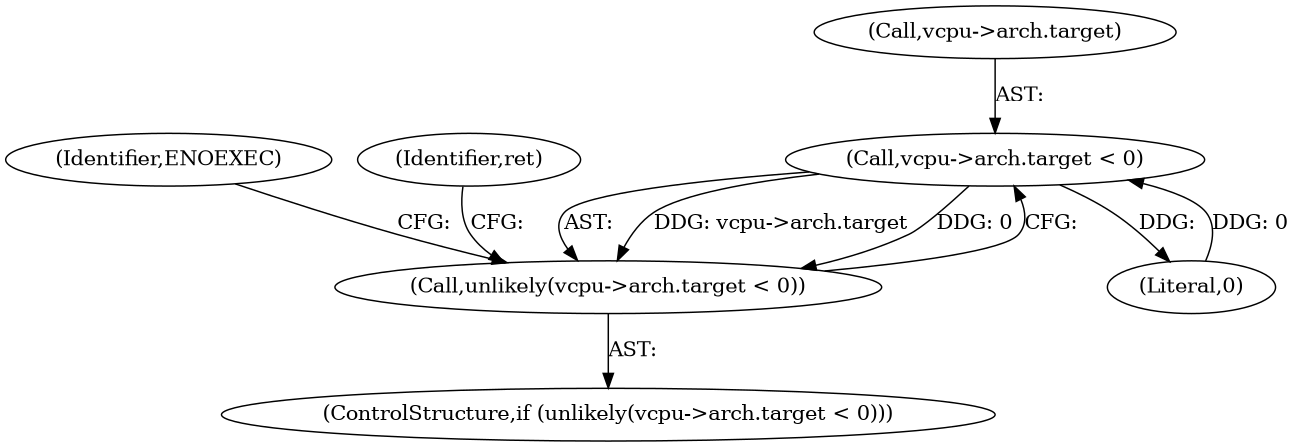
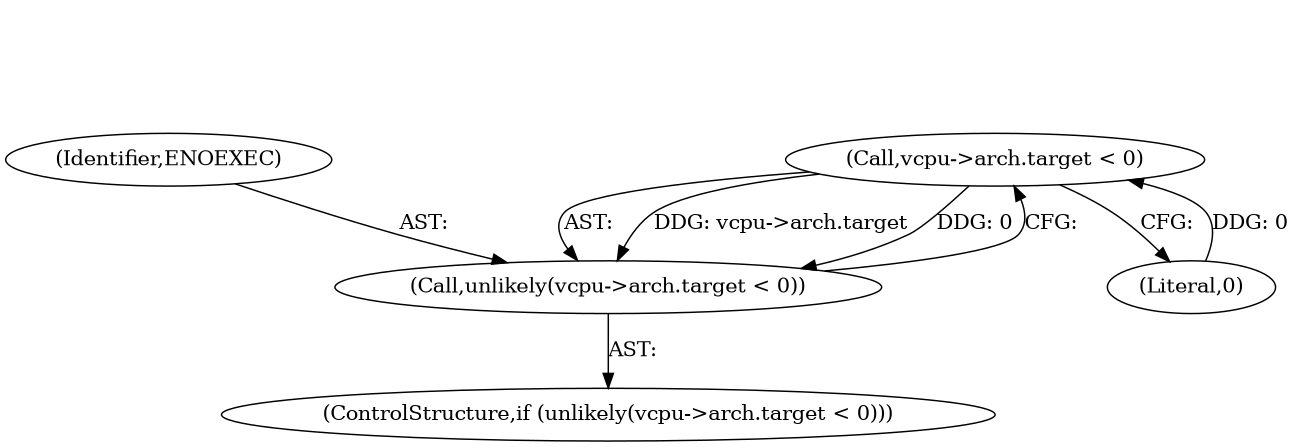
node "(Call,vcpu->arch.target)": removed
node "(Identifier,ret)": removed
edge "(Identifier,ENOEXEC)" -> "(Call,unlikely(vcpu->arch.target < 0))": label "CFG: " -> "AST: "
edge "(Call,vcpu->arch.target < 0)" -> "(Literal,0)": label "DDG: " -> "CFG: "
